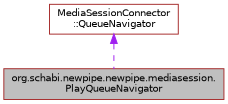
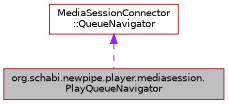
node "org.schabi.newpipe.newpipe.mediasession. PlayQueueNavigator": label "org.schabi.newpipe.newpipe.mediasession. PlayQueueNavigator" -> "org.schabi.newpipe.player.mediasession. PlayQueueNavigator"
